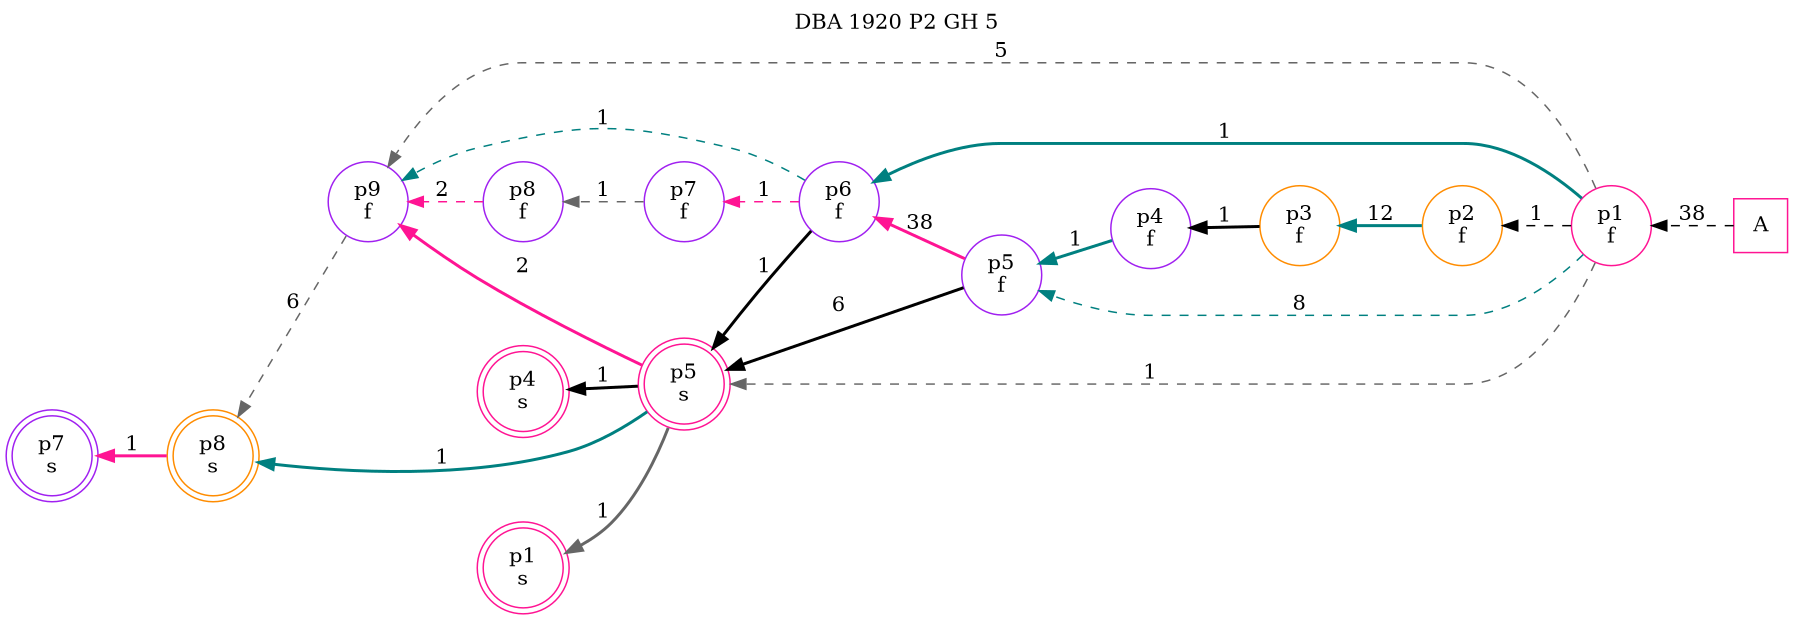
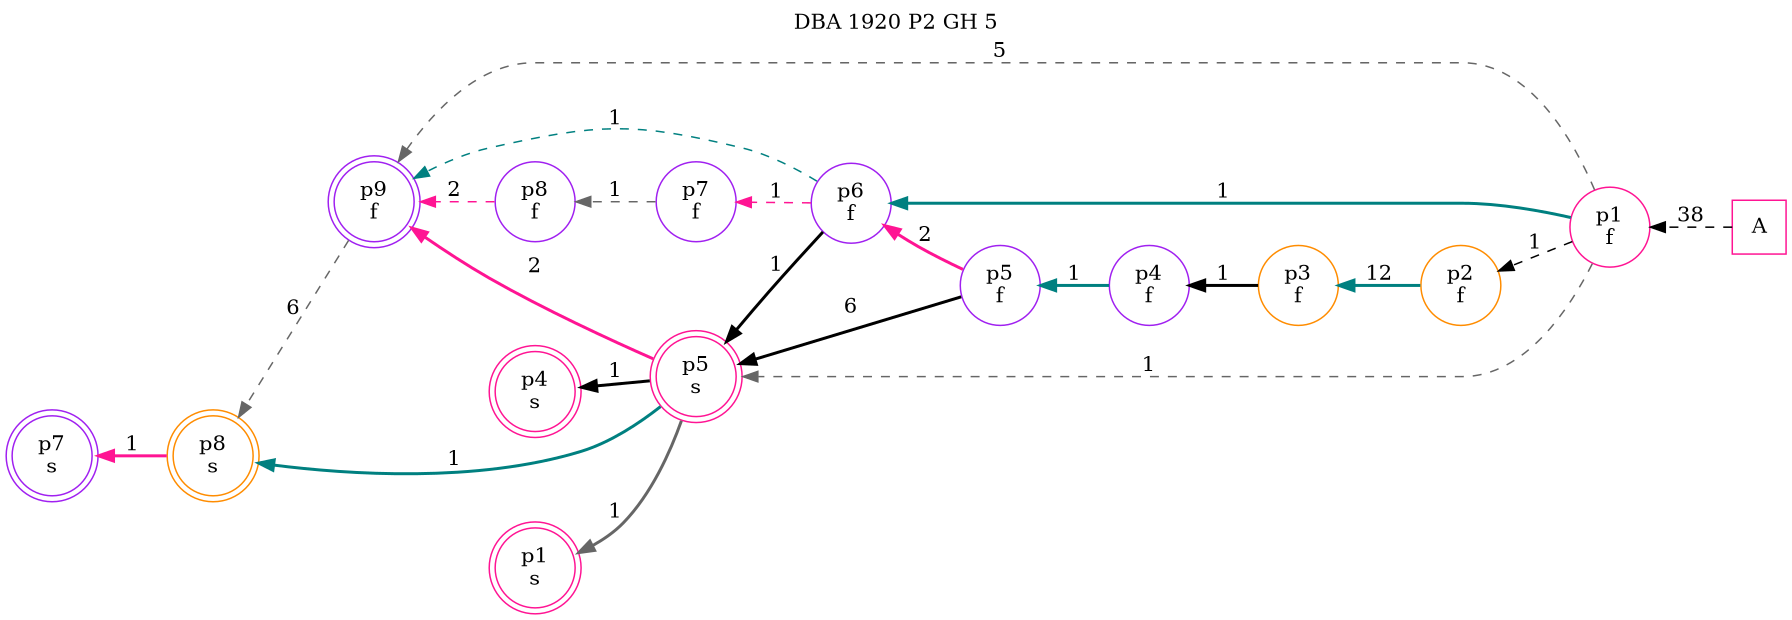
node "p9 f": shape circle -> doublecircle
edge "p5 f" -> "p6 f": label "38" -> "2"
edge "p1 f" -> "p5 f": removed, label "8"
